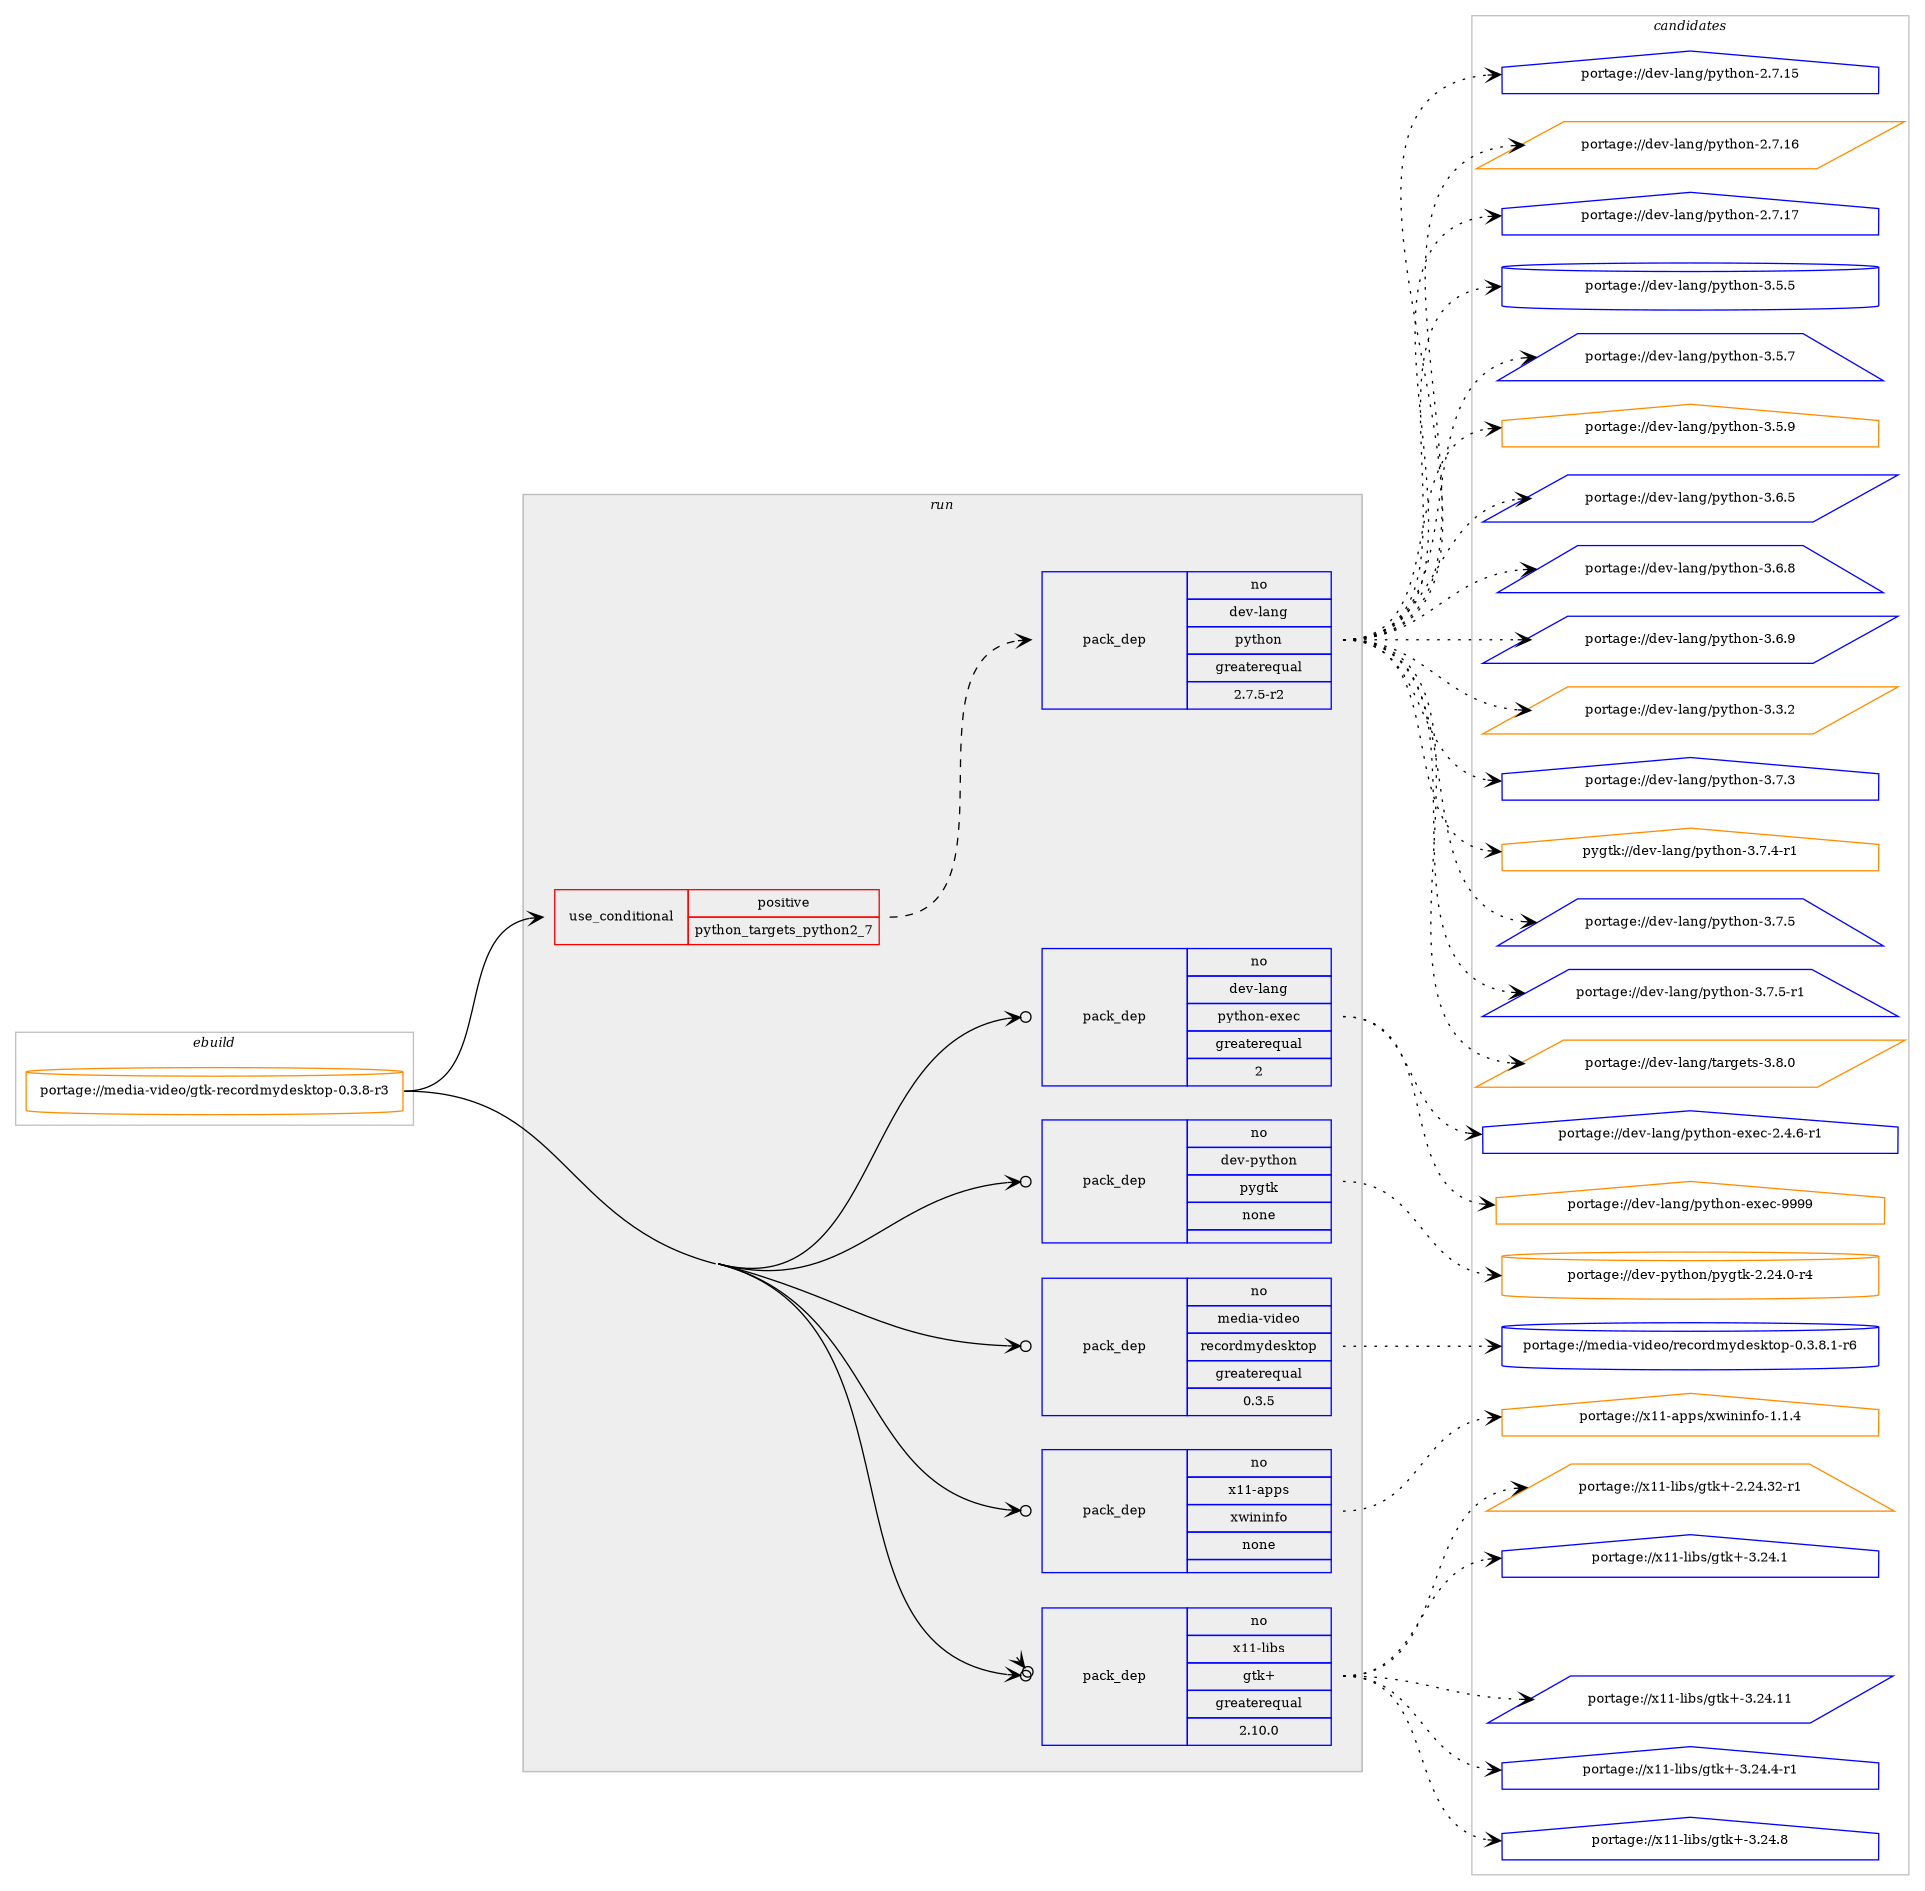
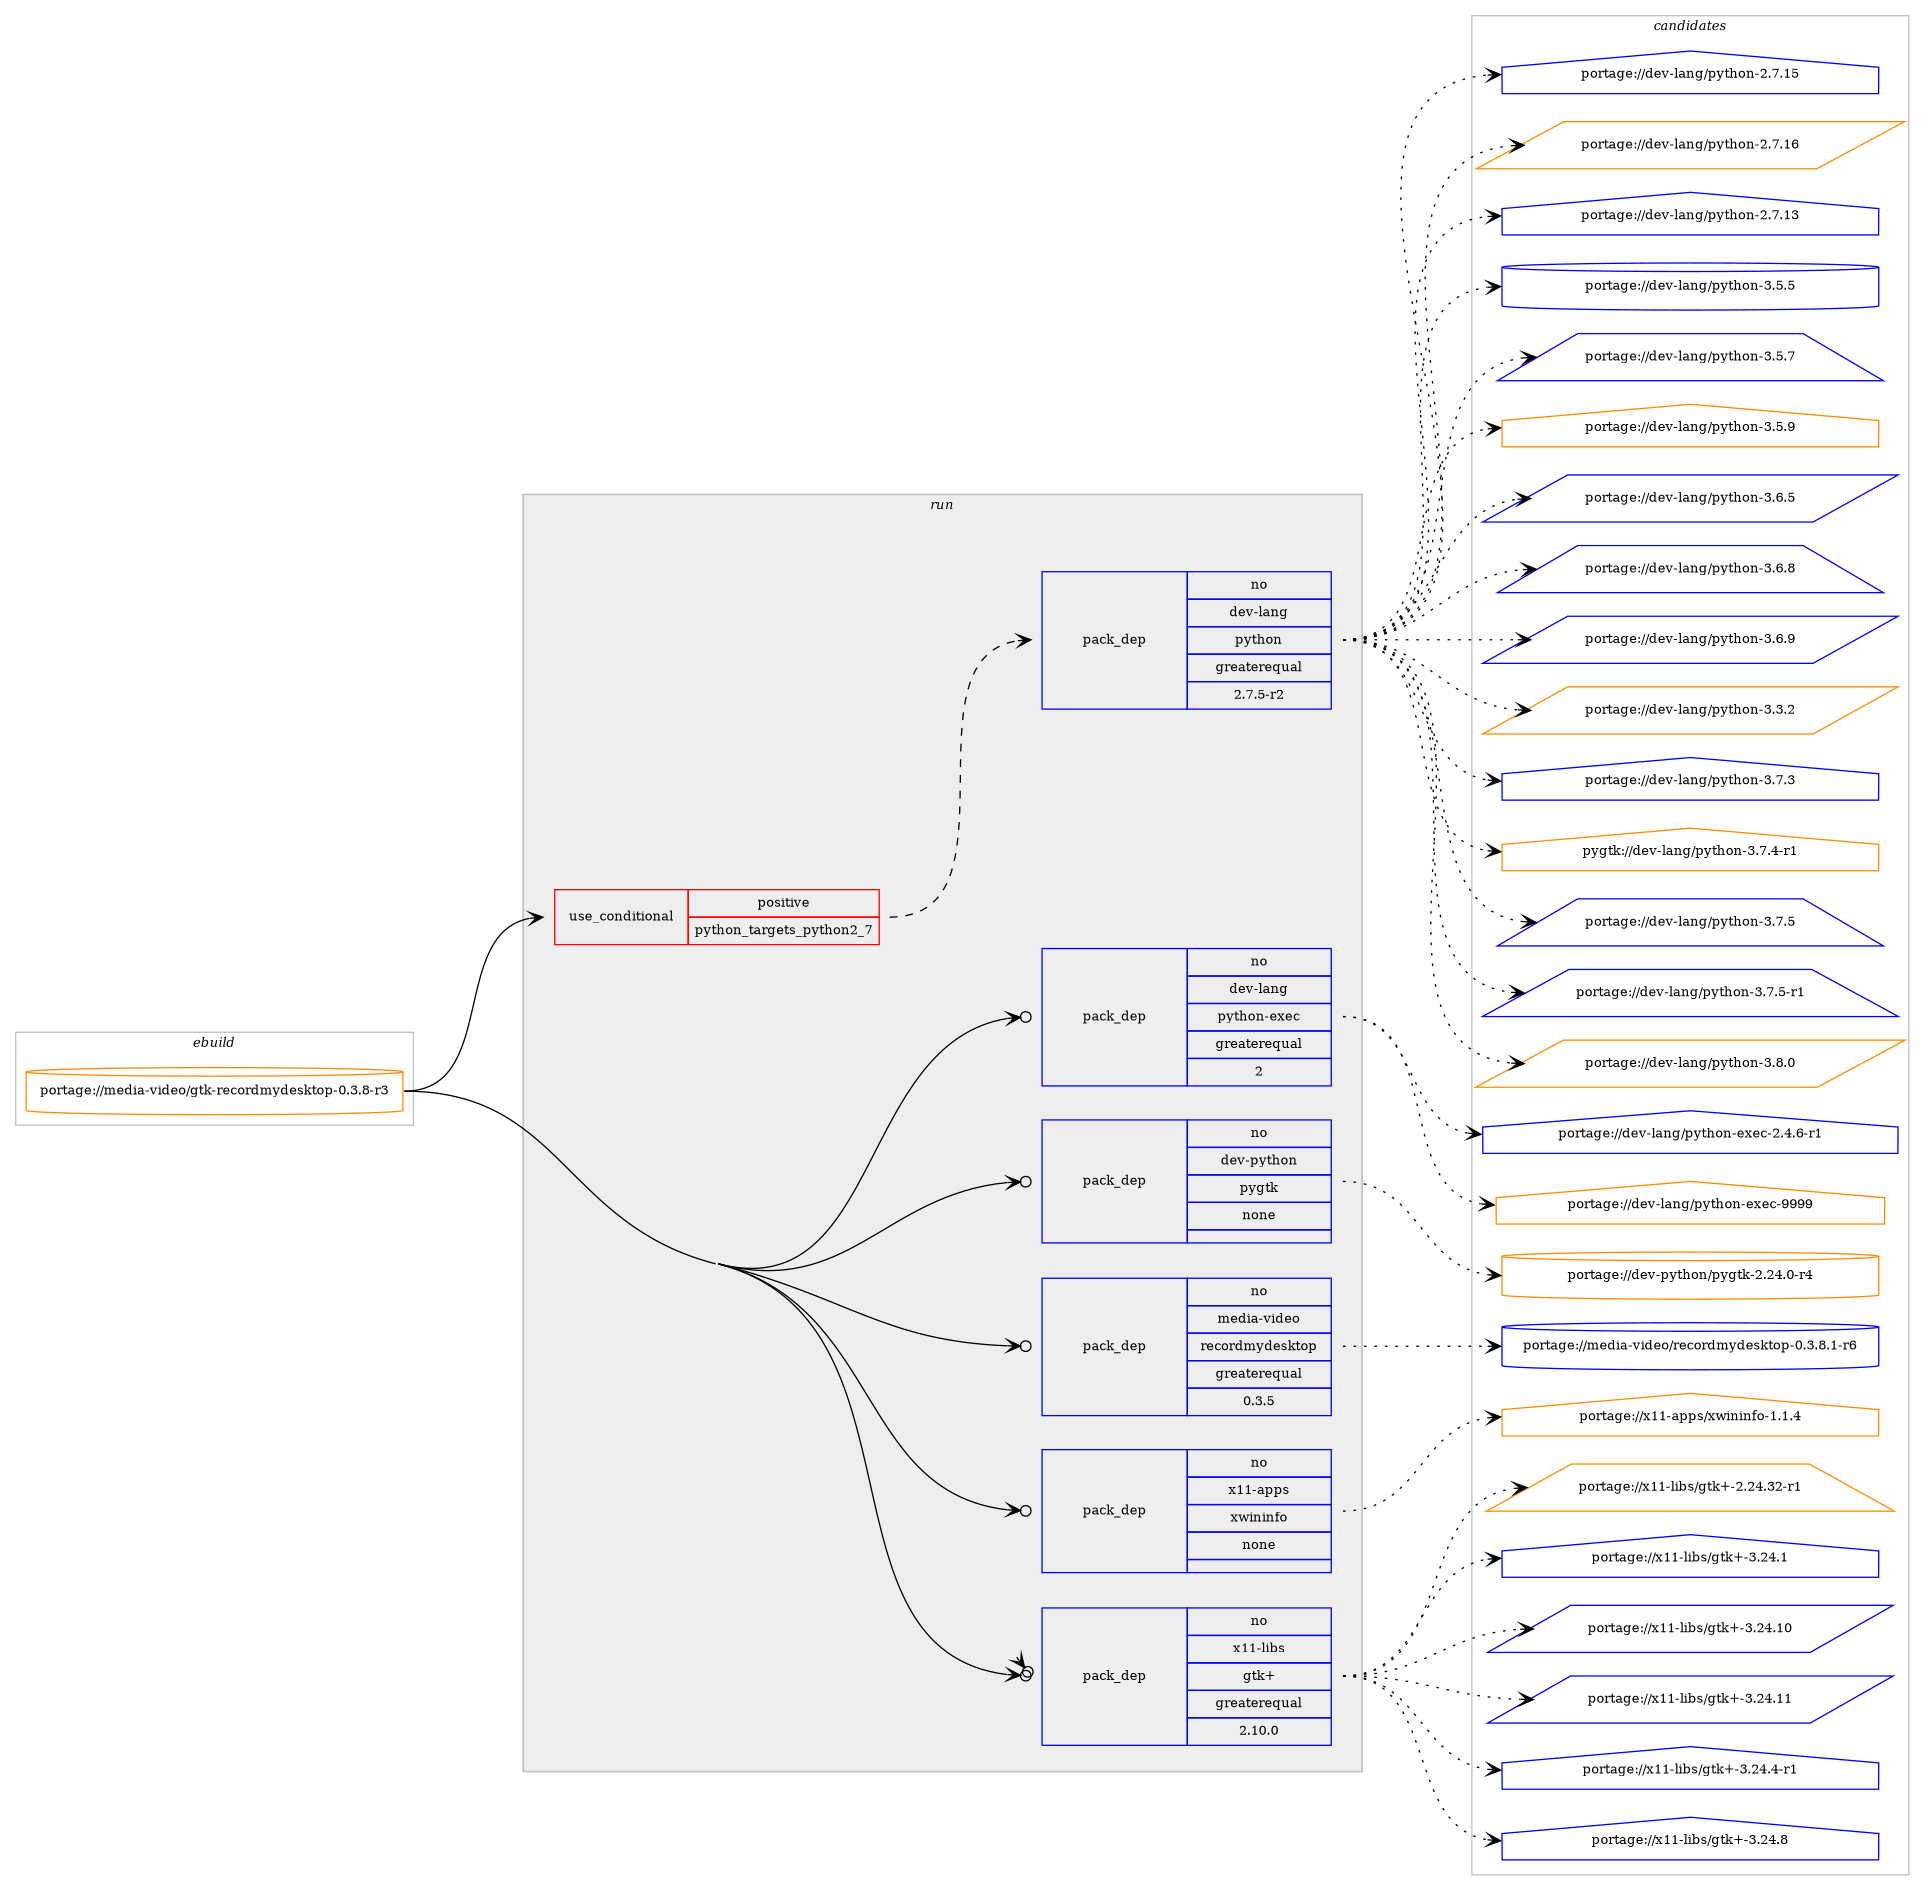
node "portage://dev-lang/python-2.7.17": label "portage://dev-lang/python-2.7.17" -> "portage://dev-lang/python-2.7.13"
node "portage://dev-lang/targets-3.8.0": label "portage://dev-lang/targets-3.8.0" -> "portage://dev-lang/python-3.8.0"
node "portage://x11-libs/gtk+-3.24.10": added
